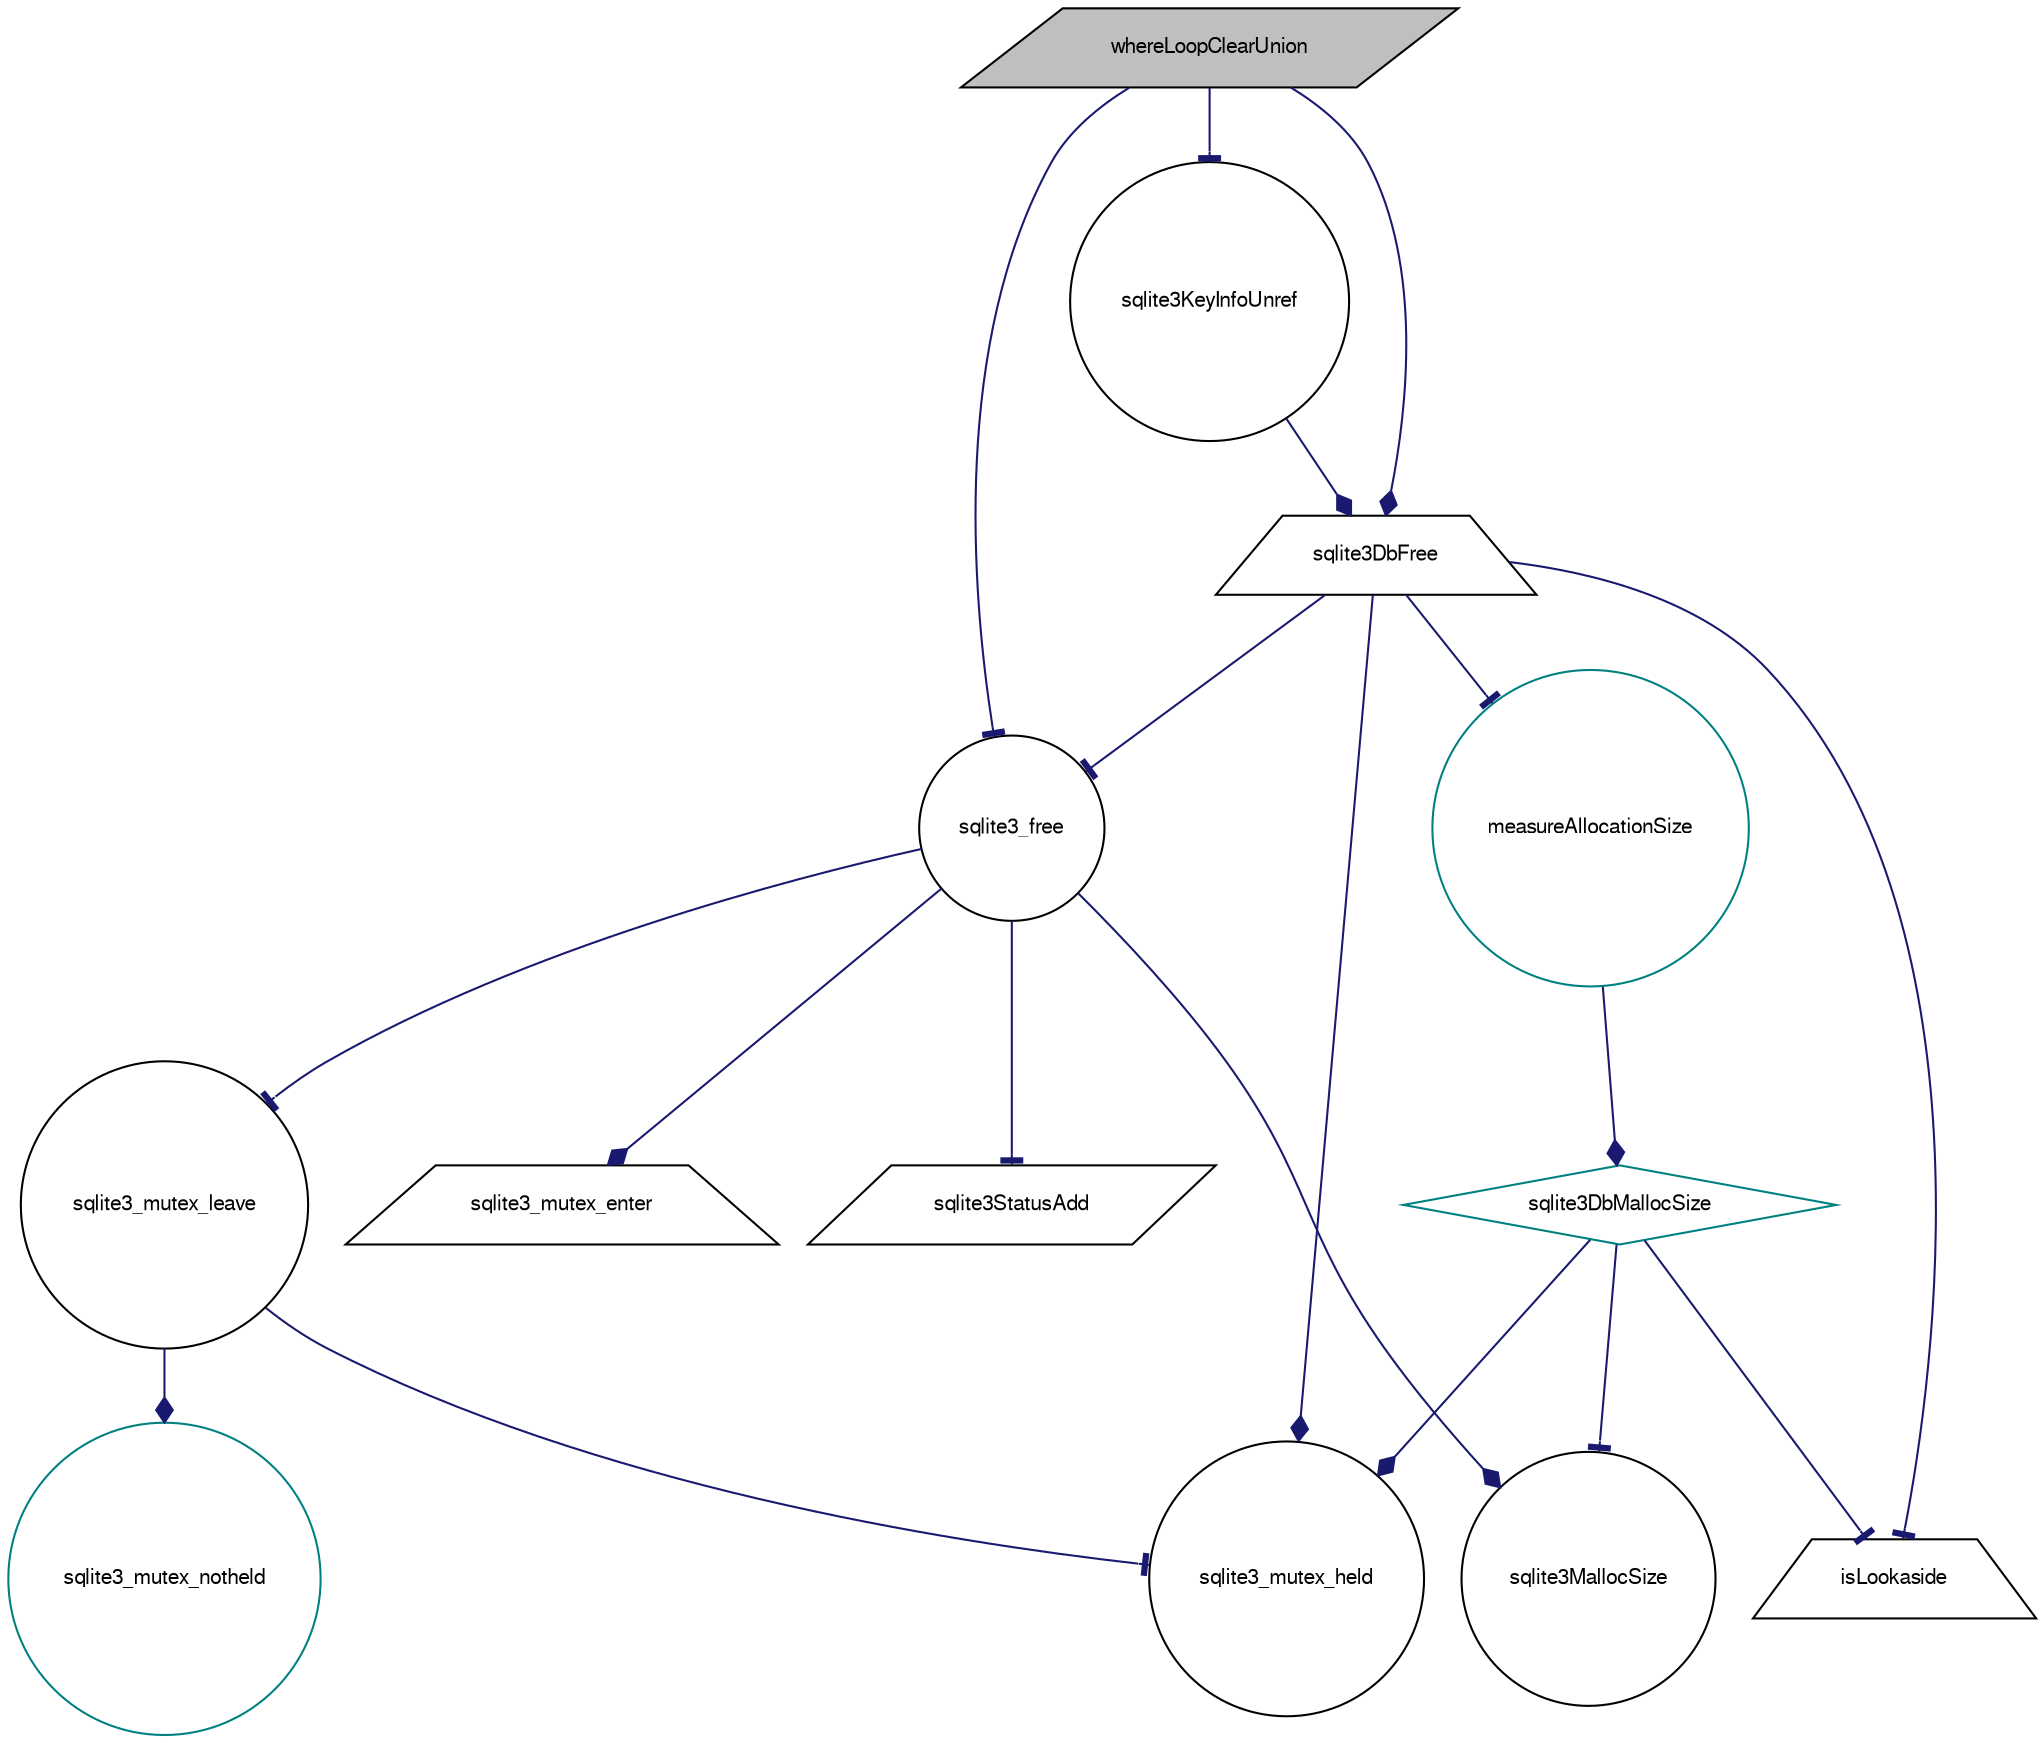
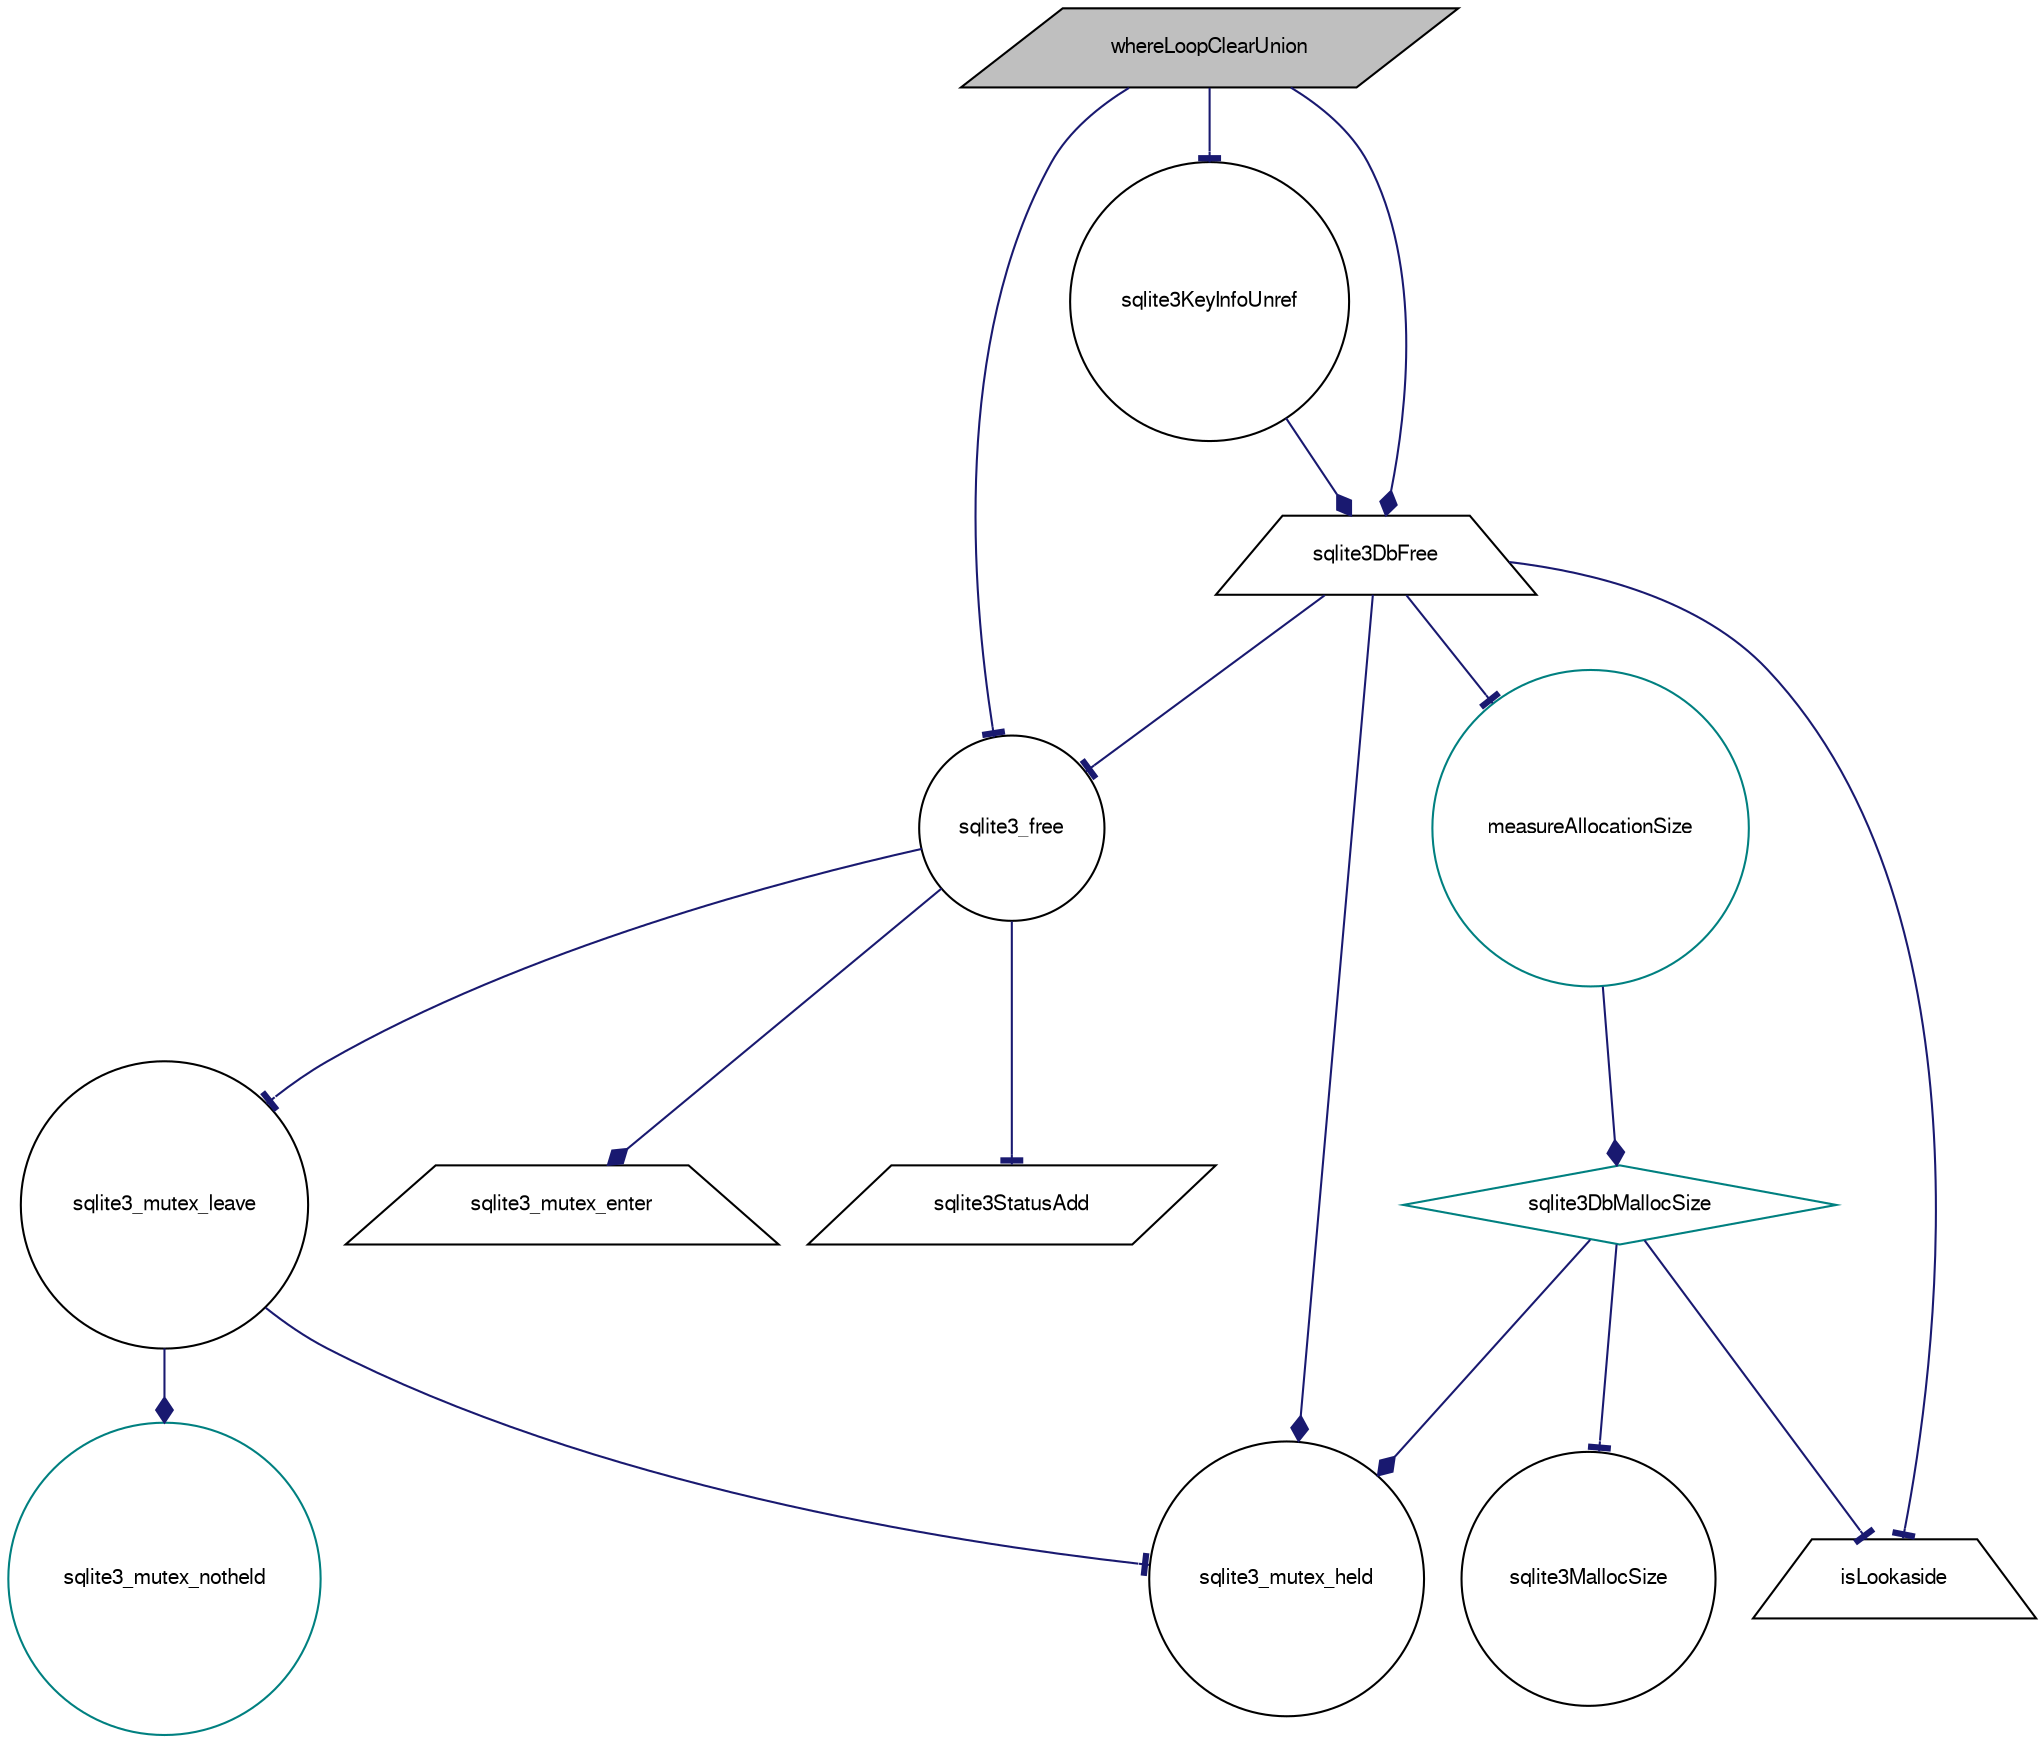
edge "sqlite3_free" -> "sqlite3MallocSize": removed
